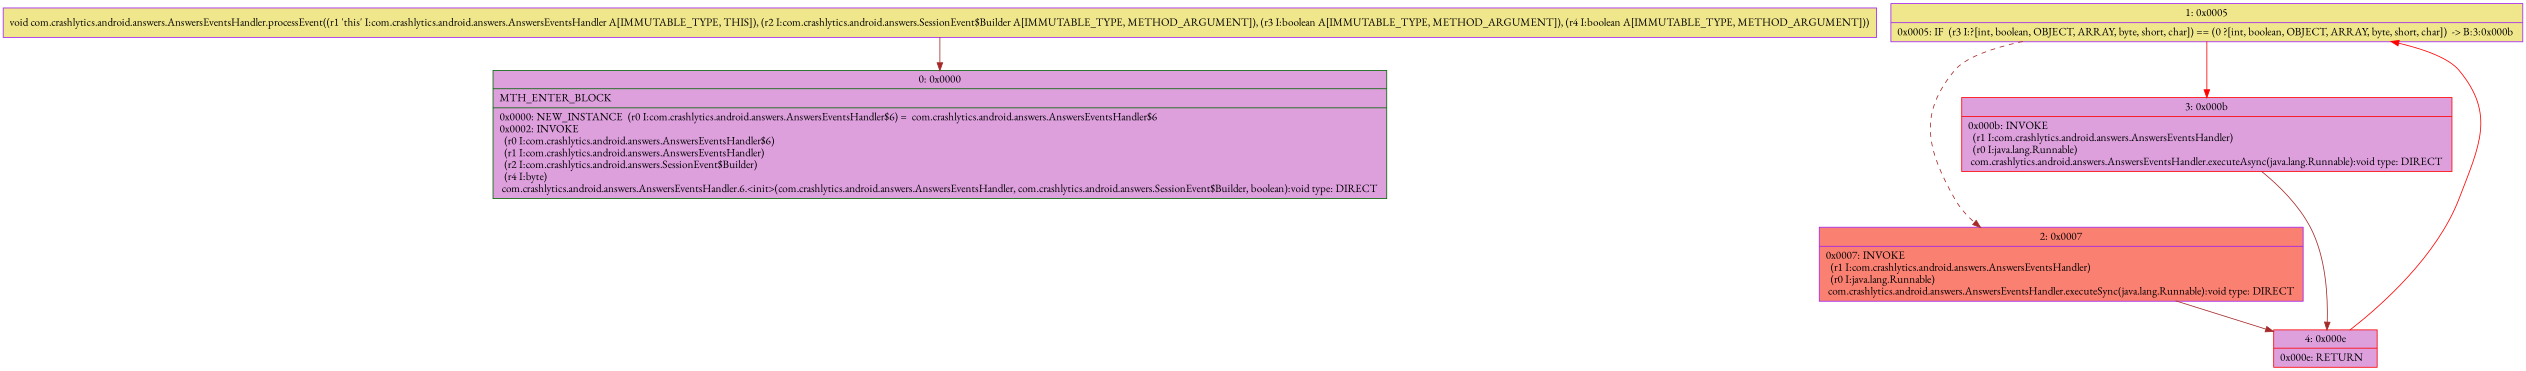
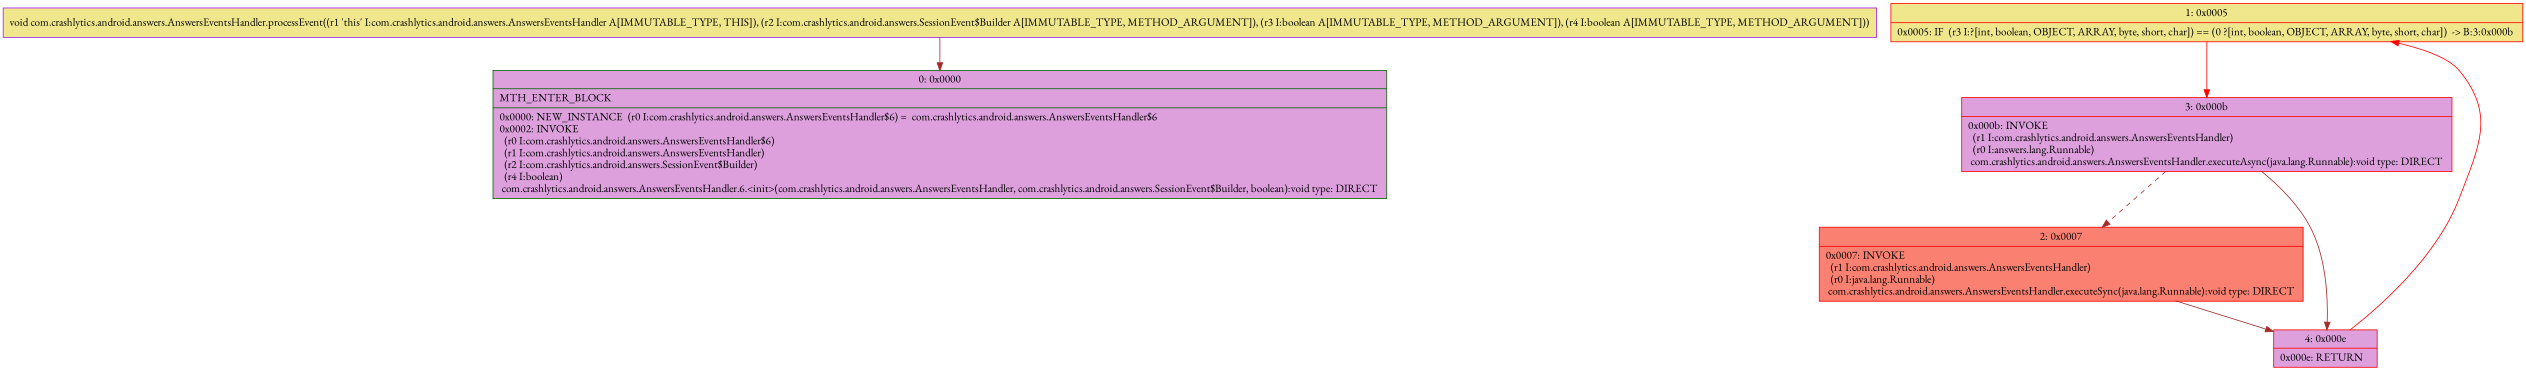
node "1: 0x0005": color purple -> red
edge "1: 0x0005" -> "2: 0x0007": now "3: 0x000b" -> "2: 0x0007"
node "3: 0x000b": text "(r0 I:java.lang.Runnable)" -> "(r0 I:answers.lang.Runnable)"
node "0: 0x0000": text "(r4 I:byte)" -> "(r4 I:boolean)"
node "2: 0x0007": color purple -> red
